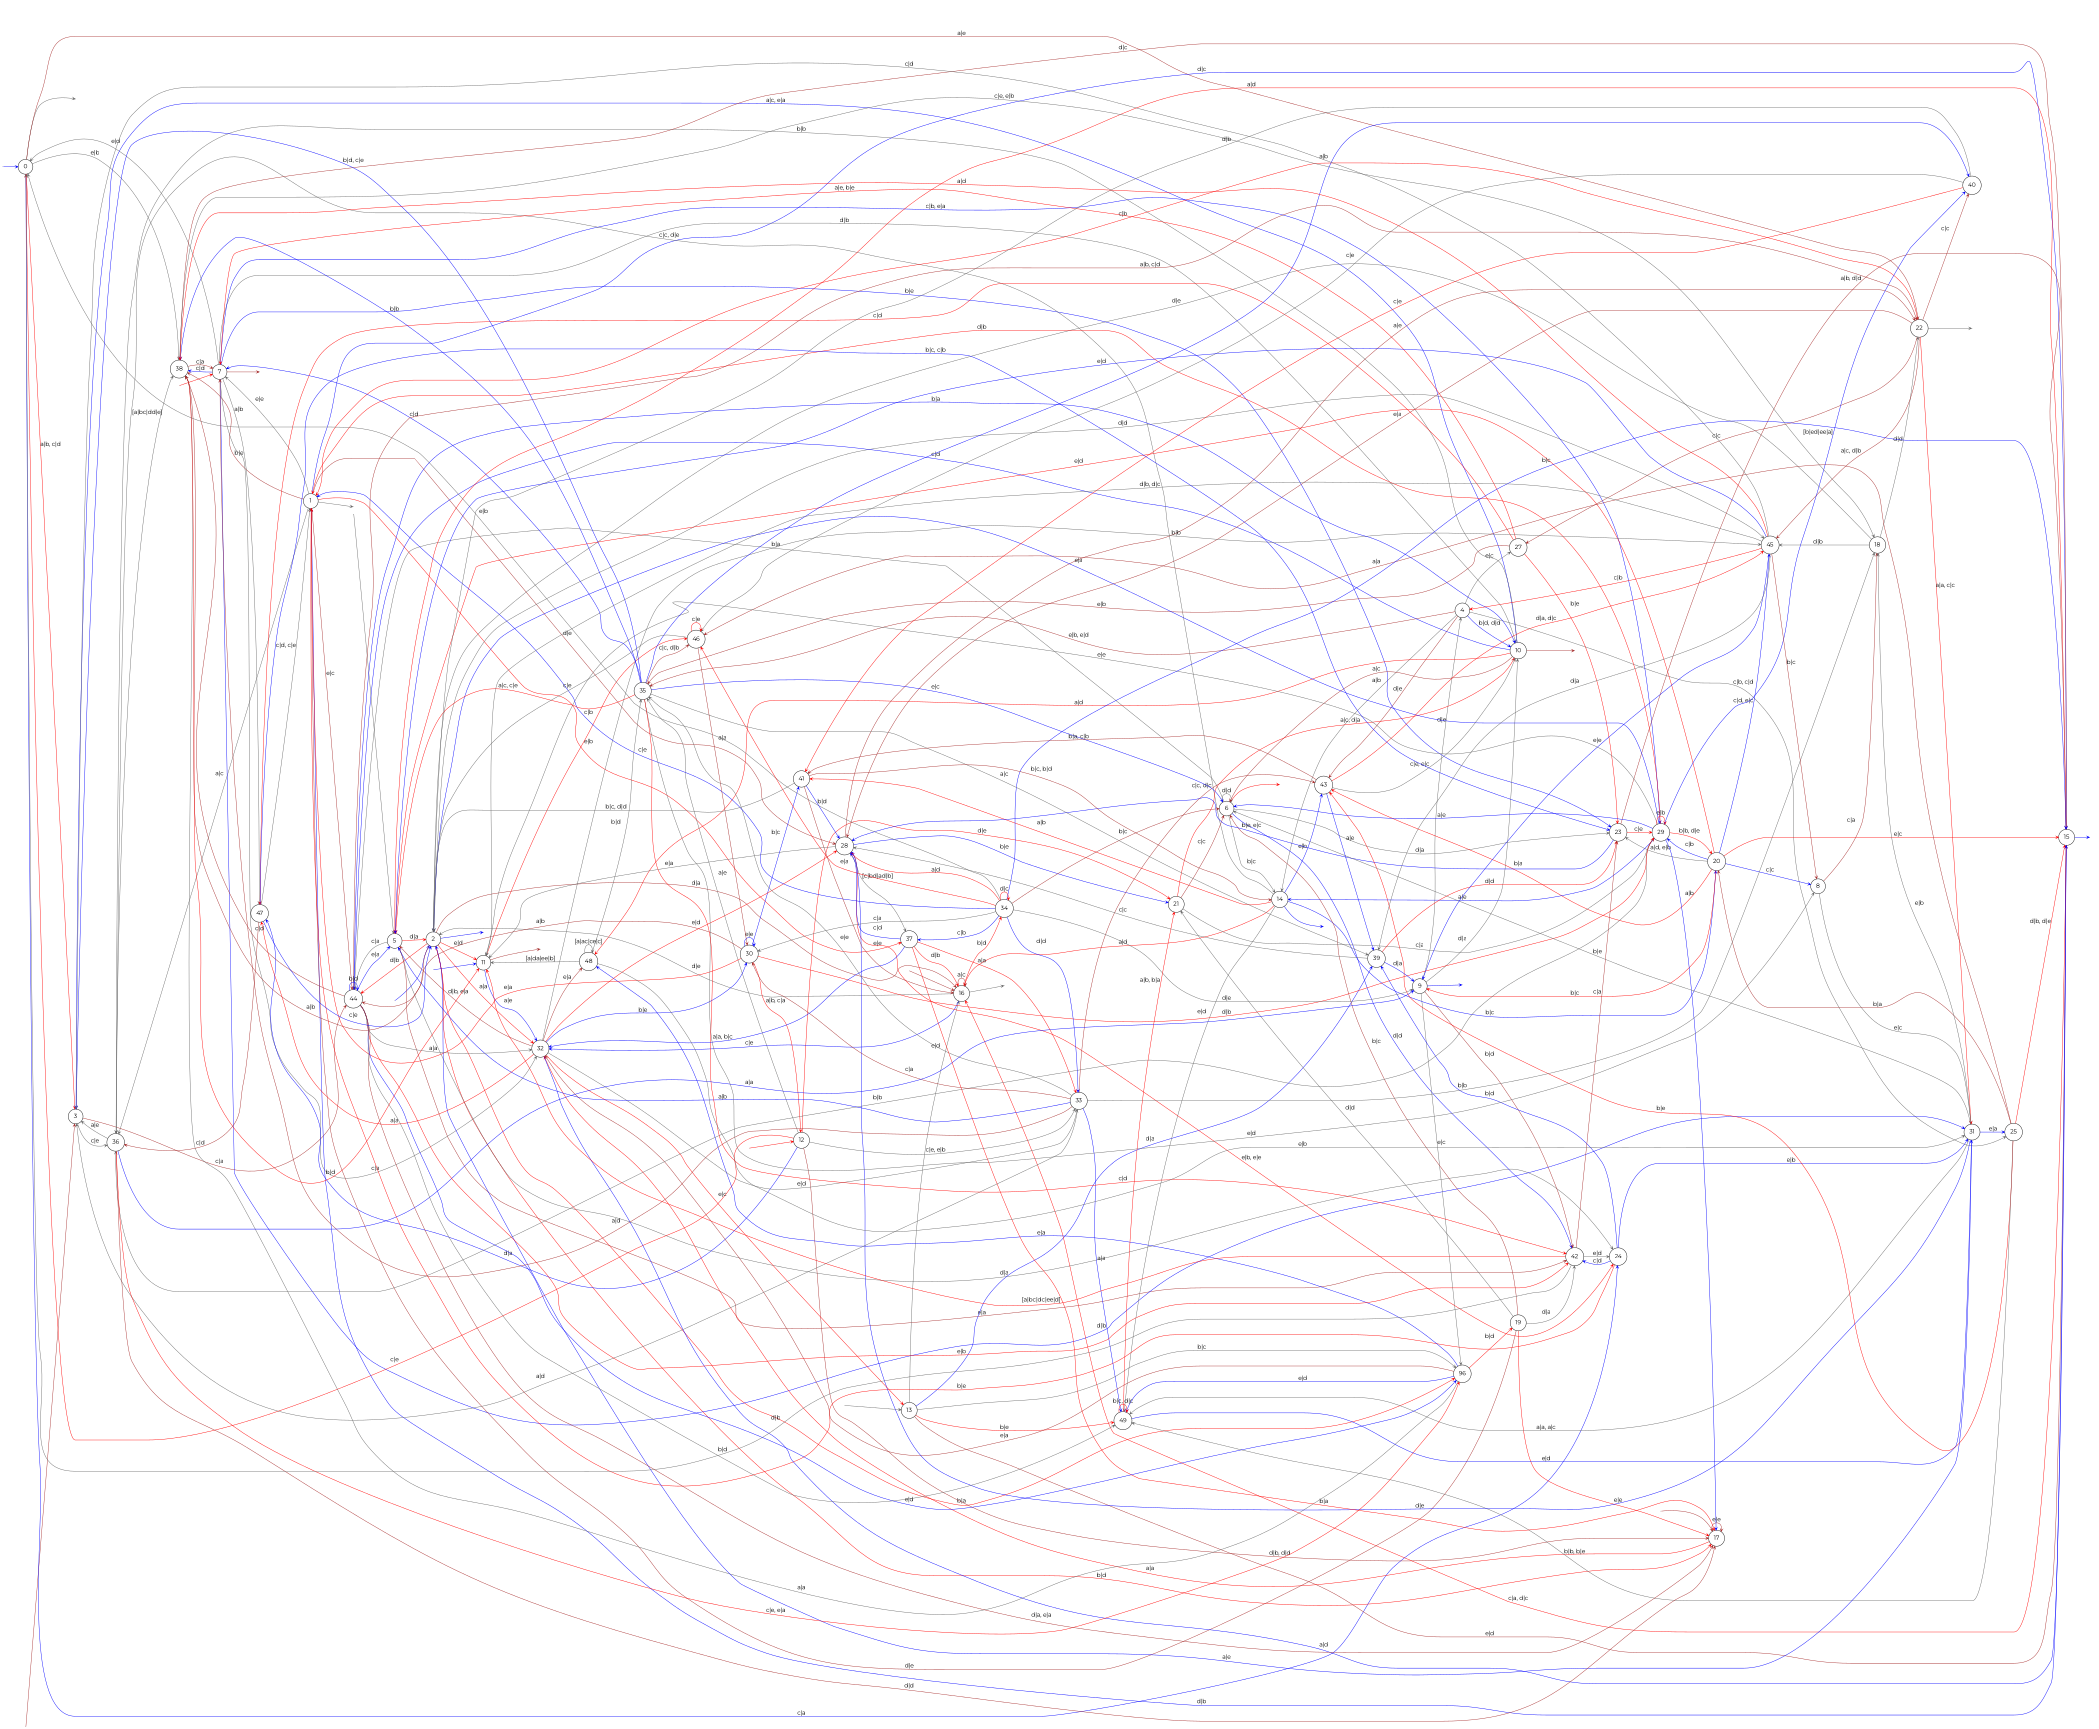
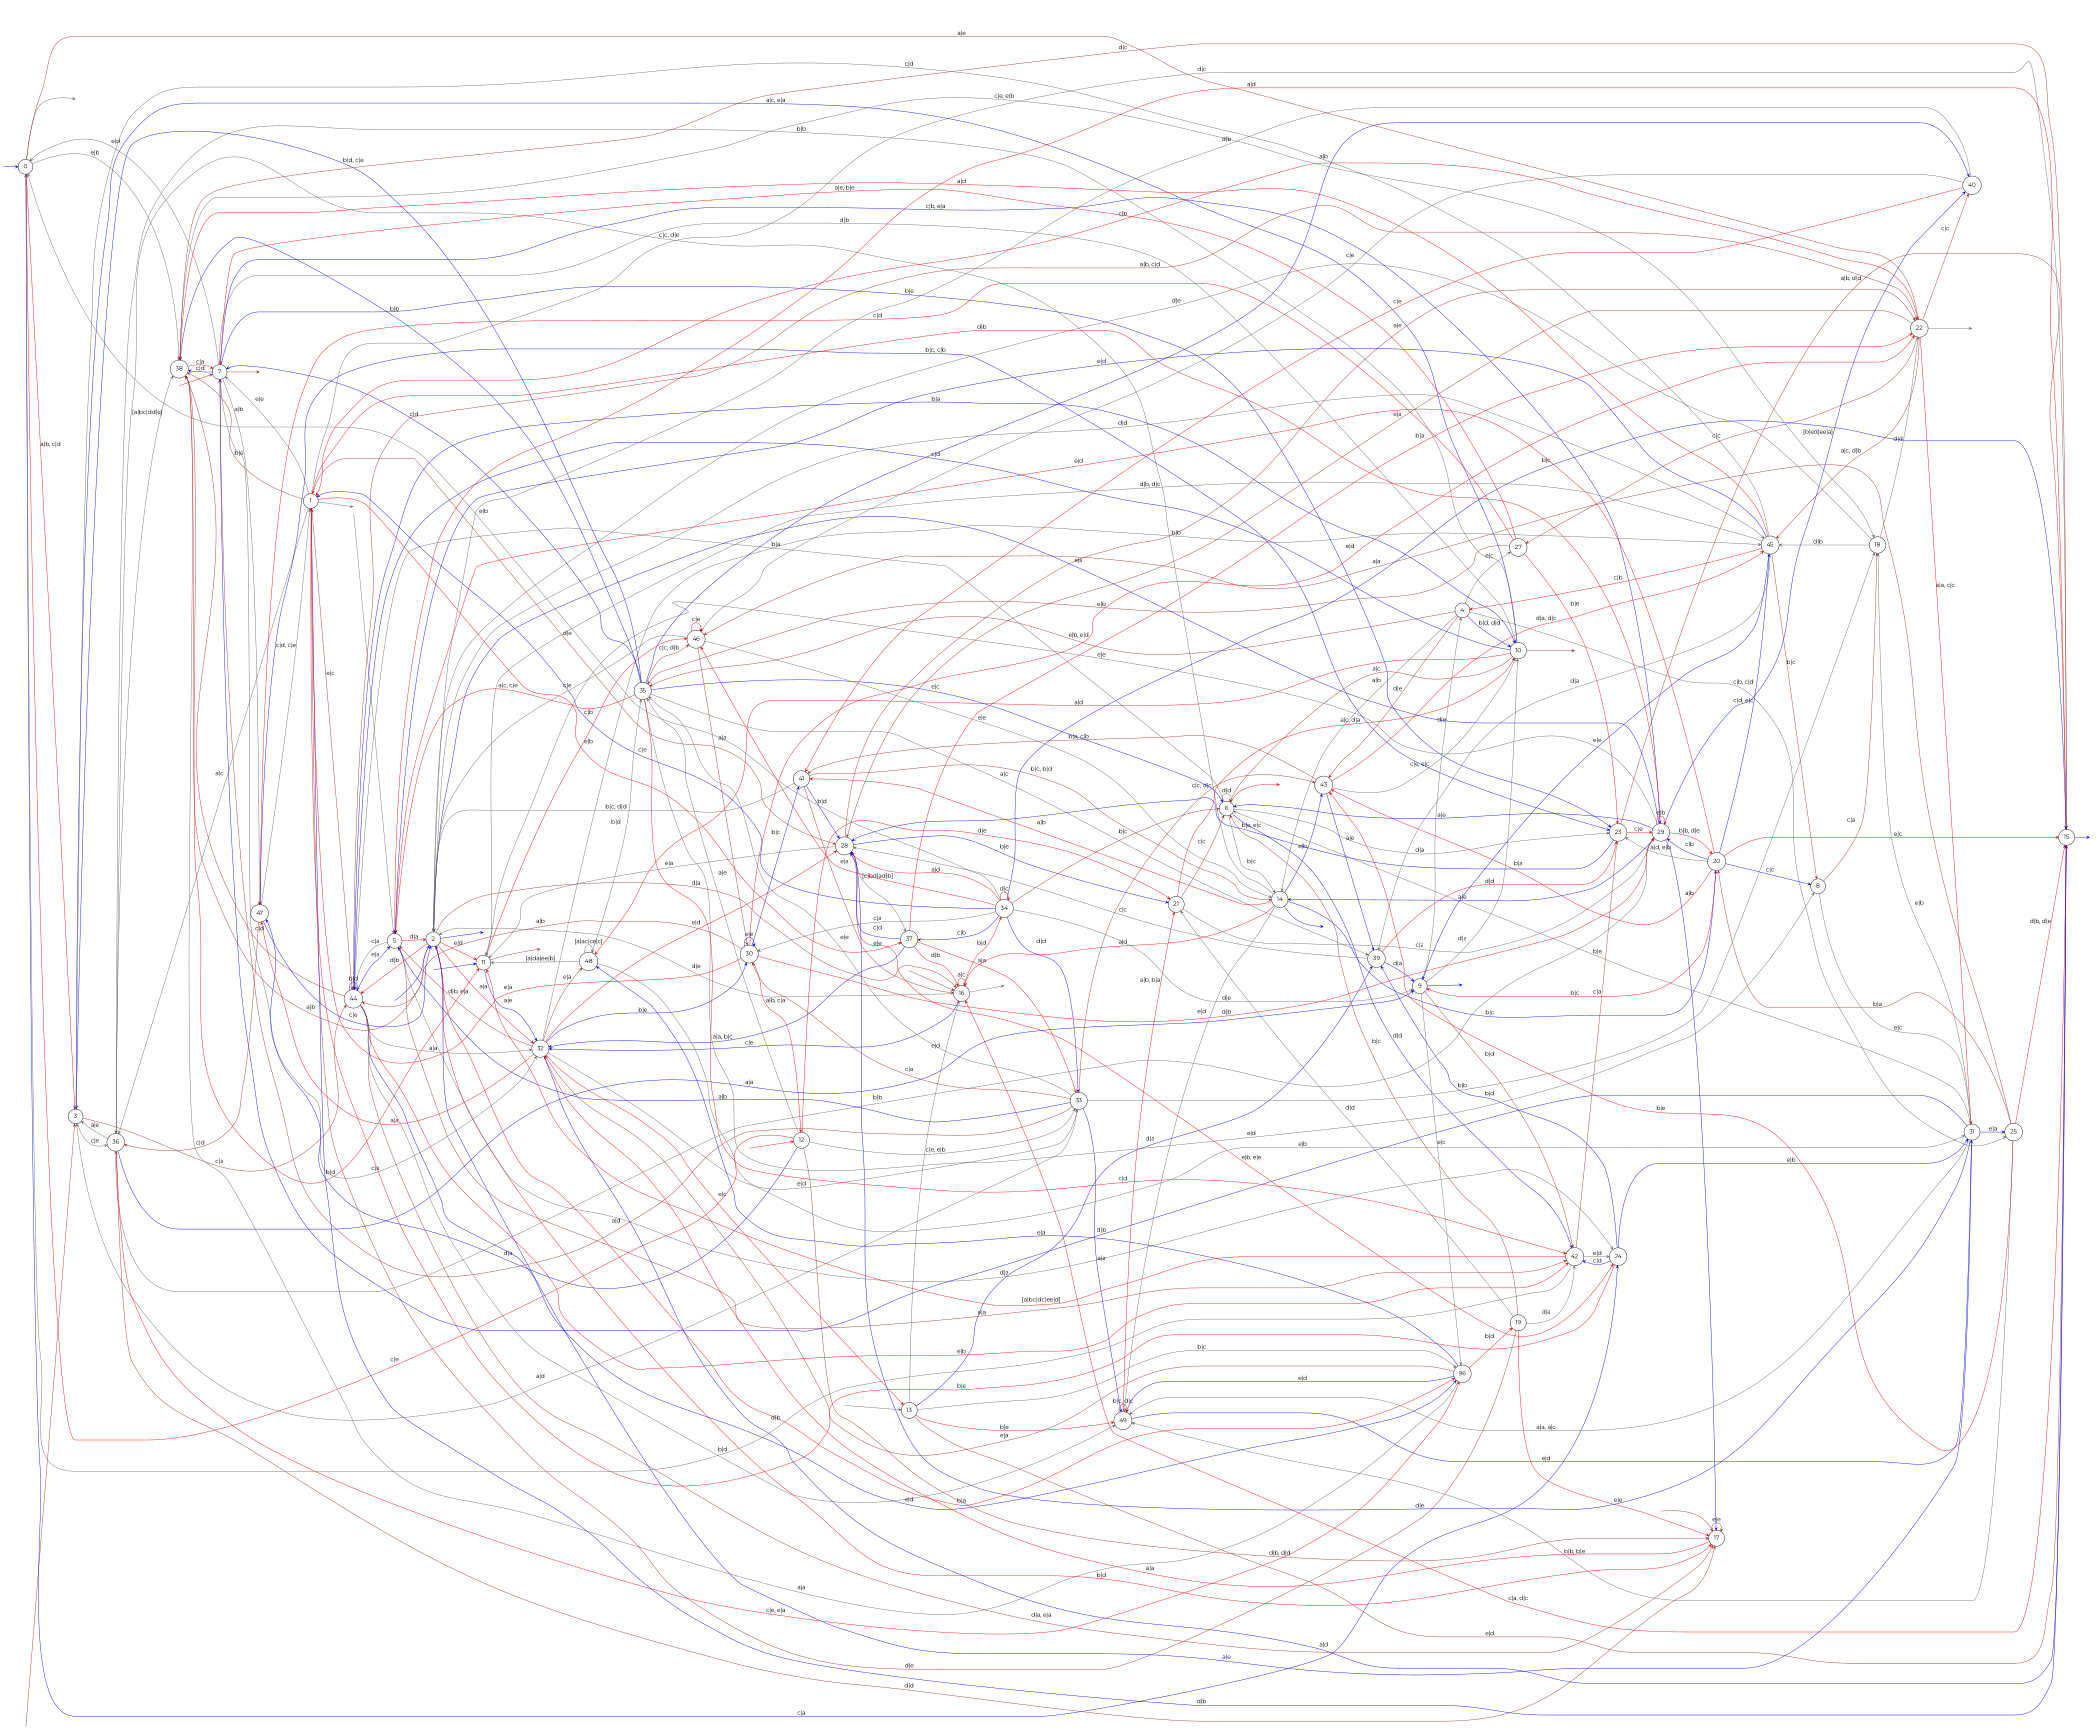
edge "1" -> "15": color blue -> gray40
edge "30" -> "22": added, label "e|d"
edge "46" -> "14": added, label "e|e"
edge "7" -> "31": reversed
edge "37" -> "17": now "37" -> "22"
